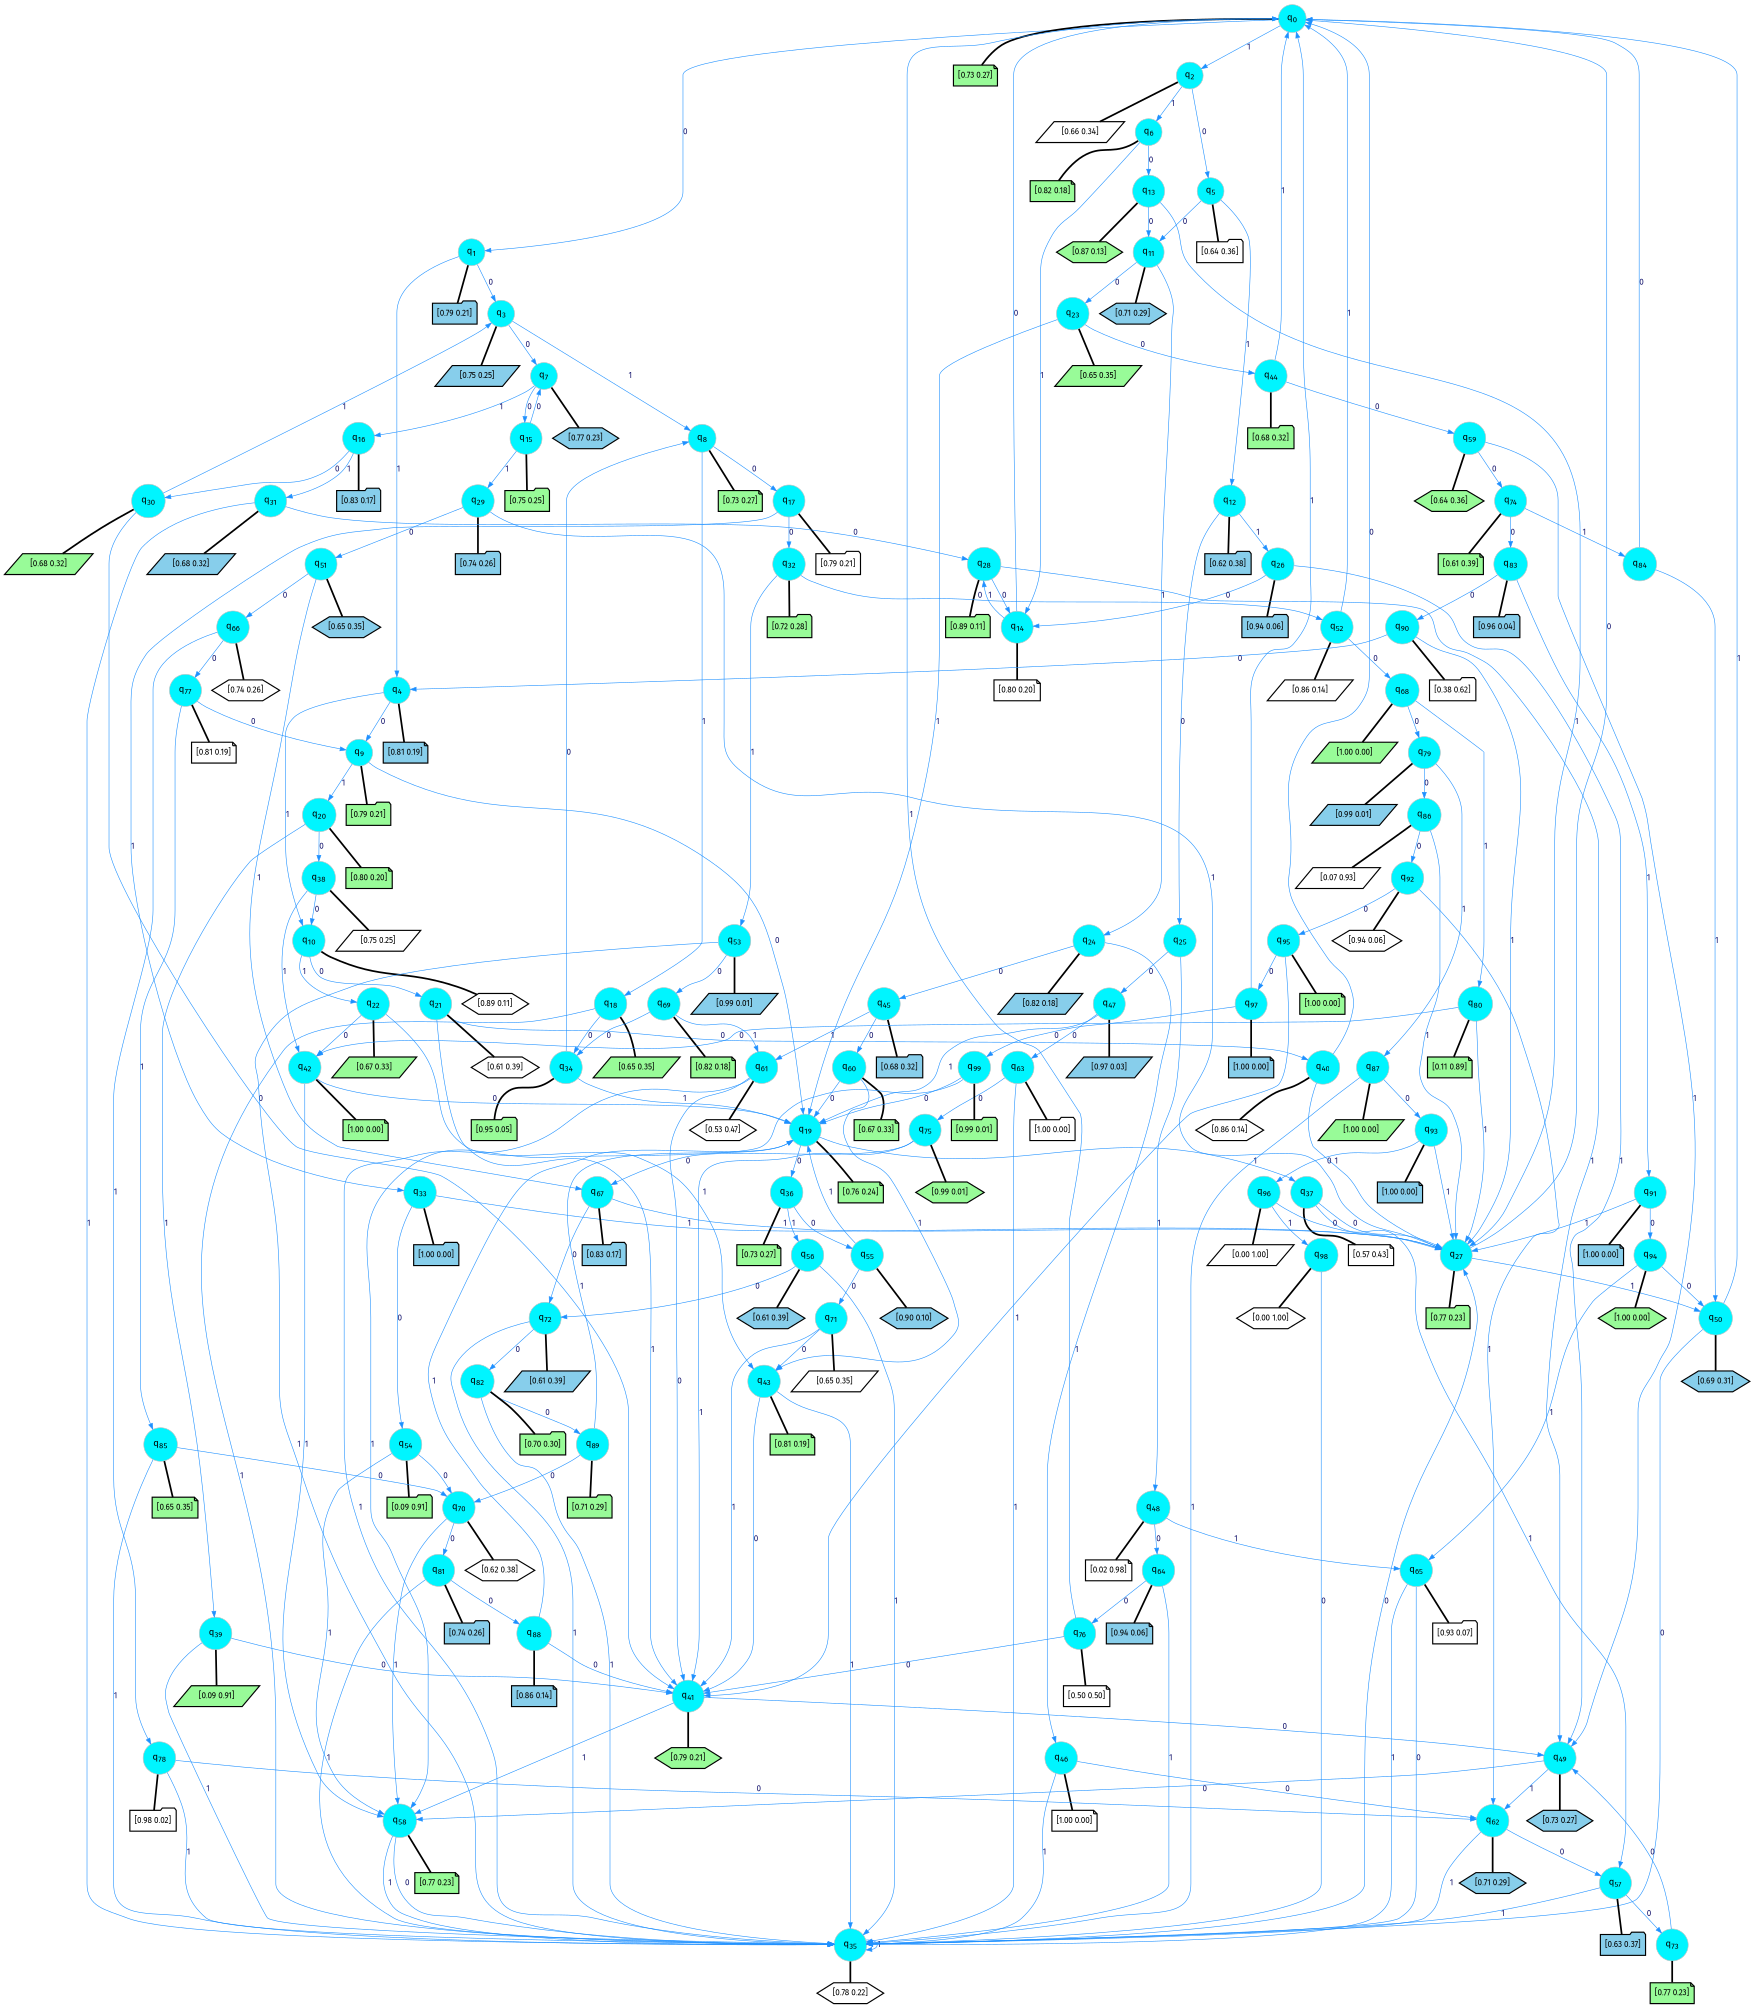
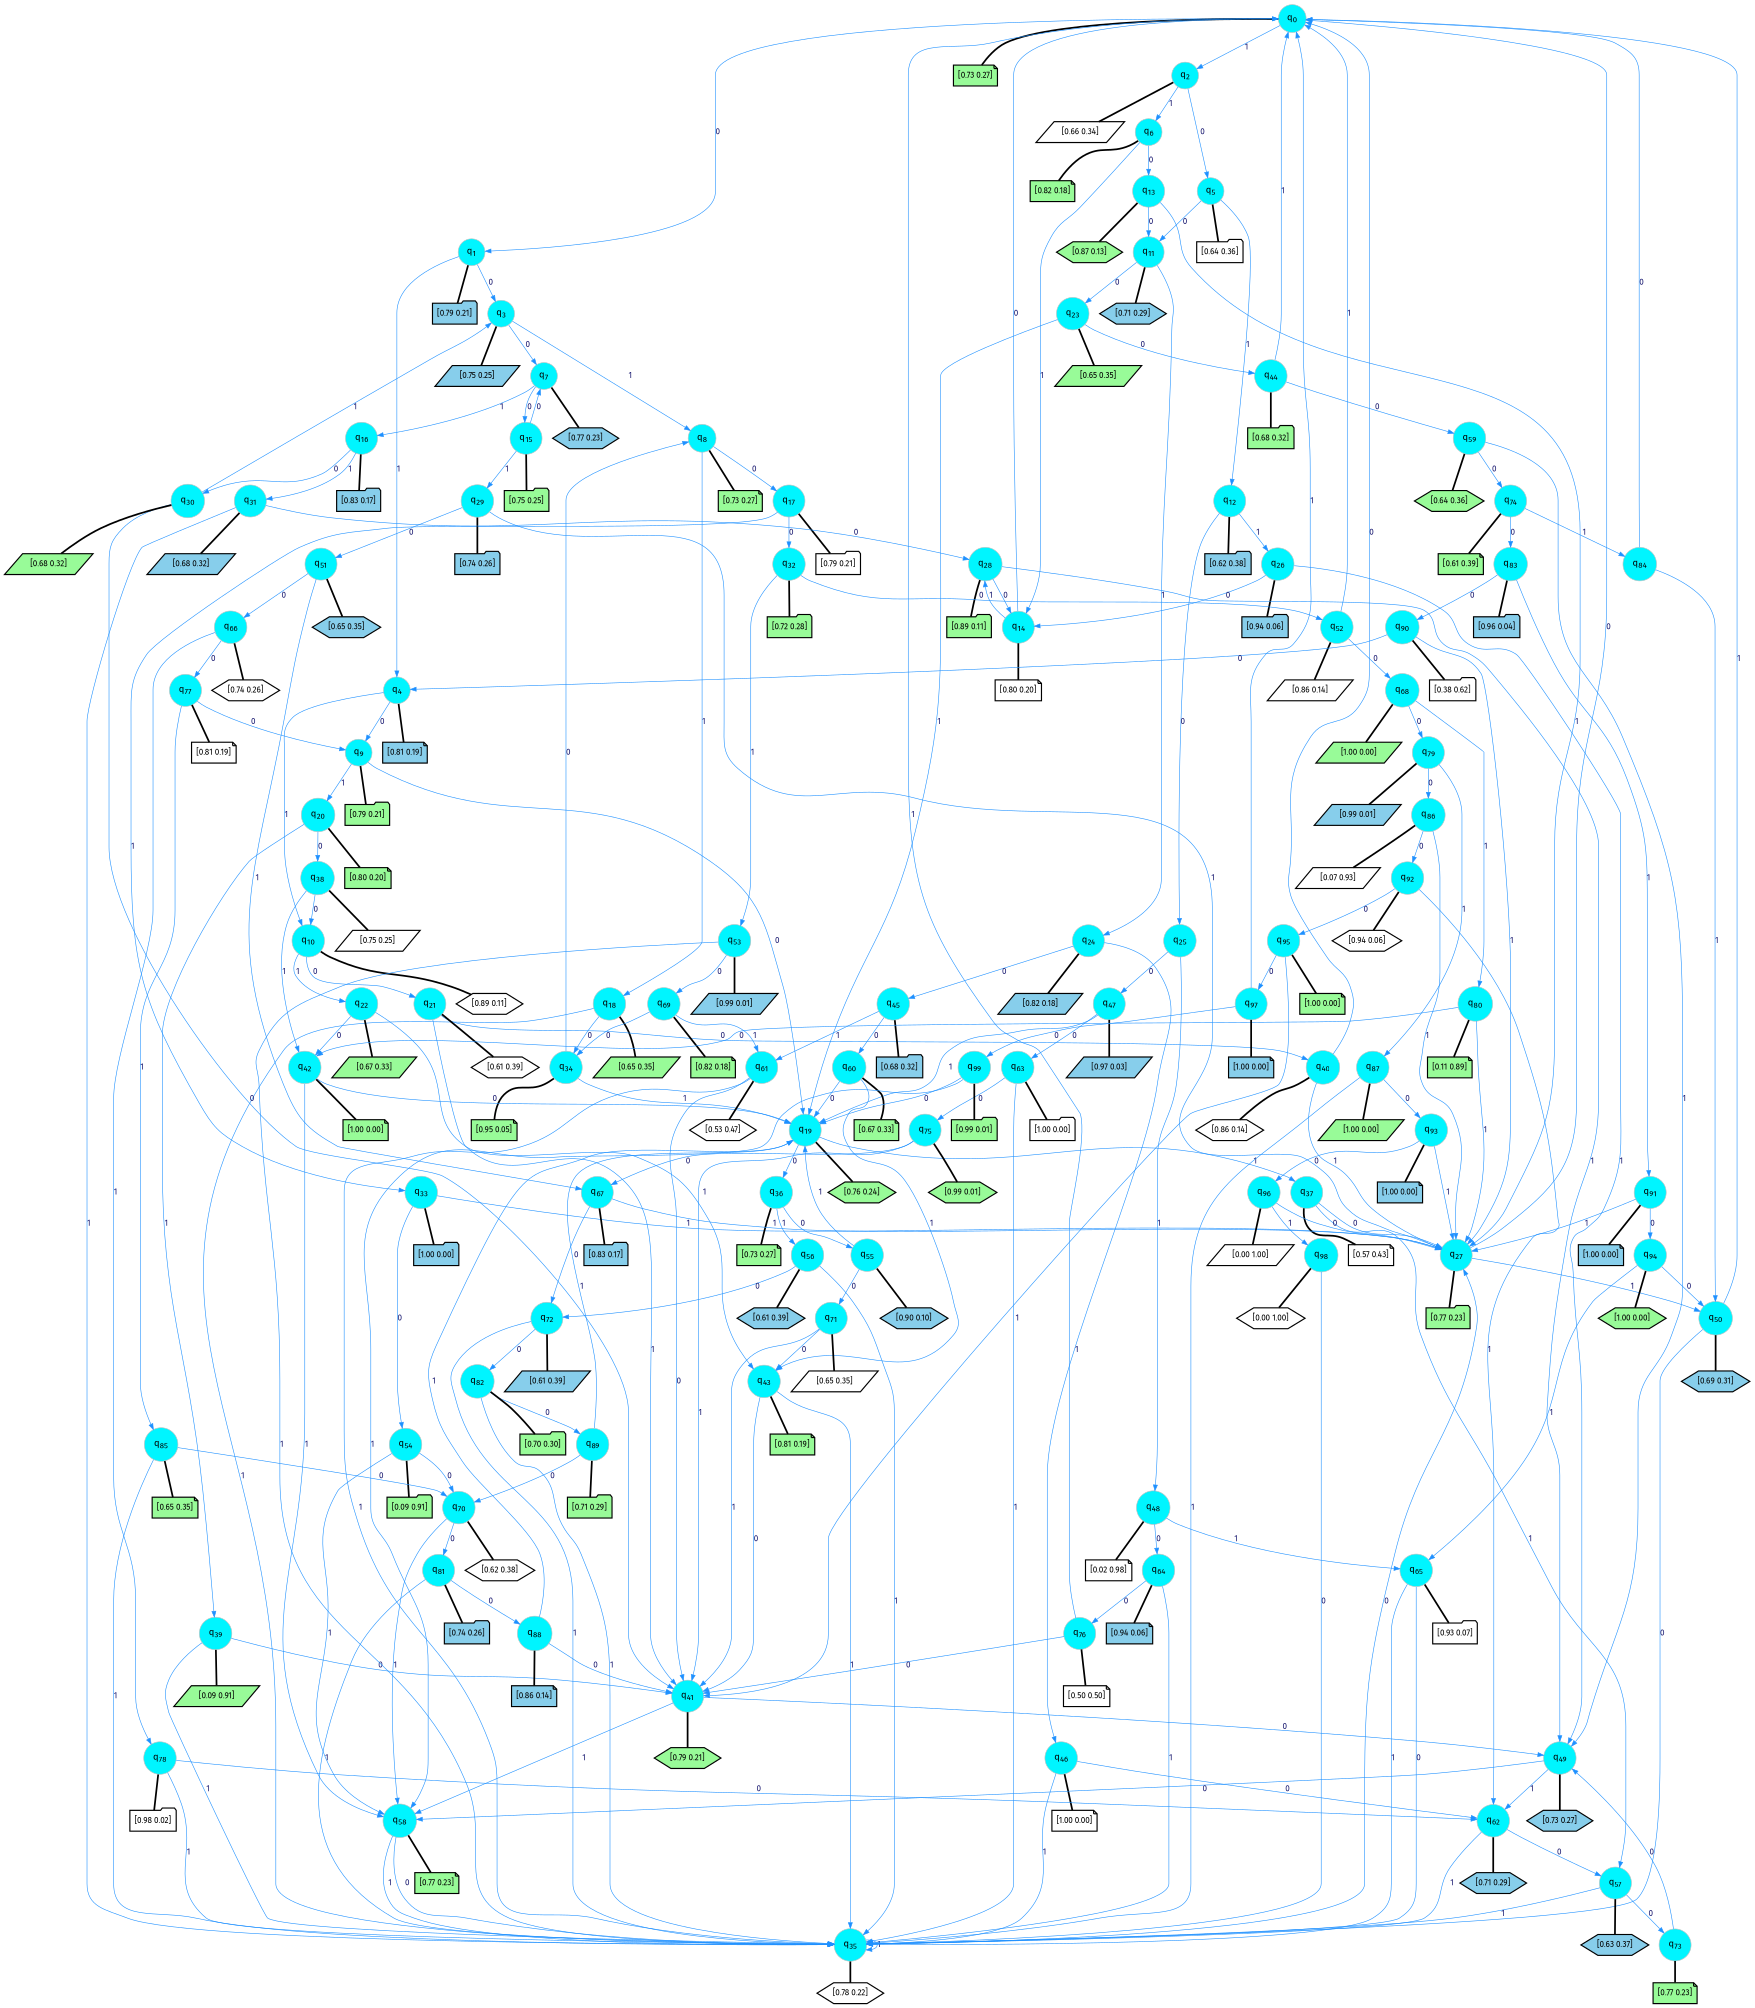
node "[0.95 0.05]": shape folder -> note
node "[0.76 0.24]": shape note -> hexagon
node "[0.63 0.37]": shape folder -> hexagon
